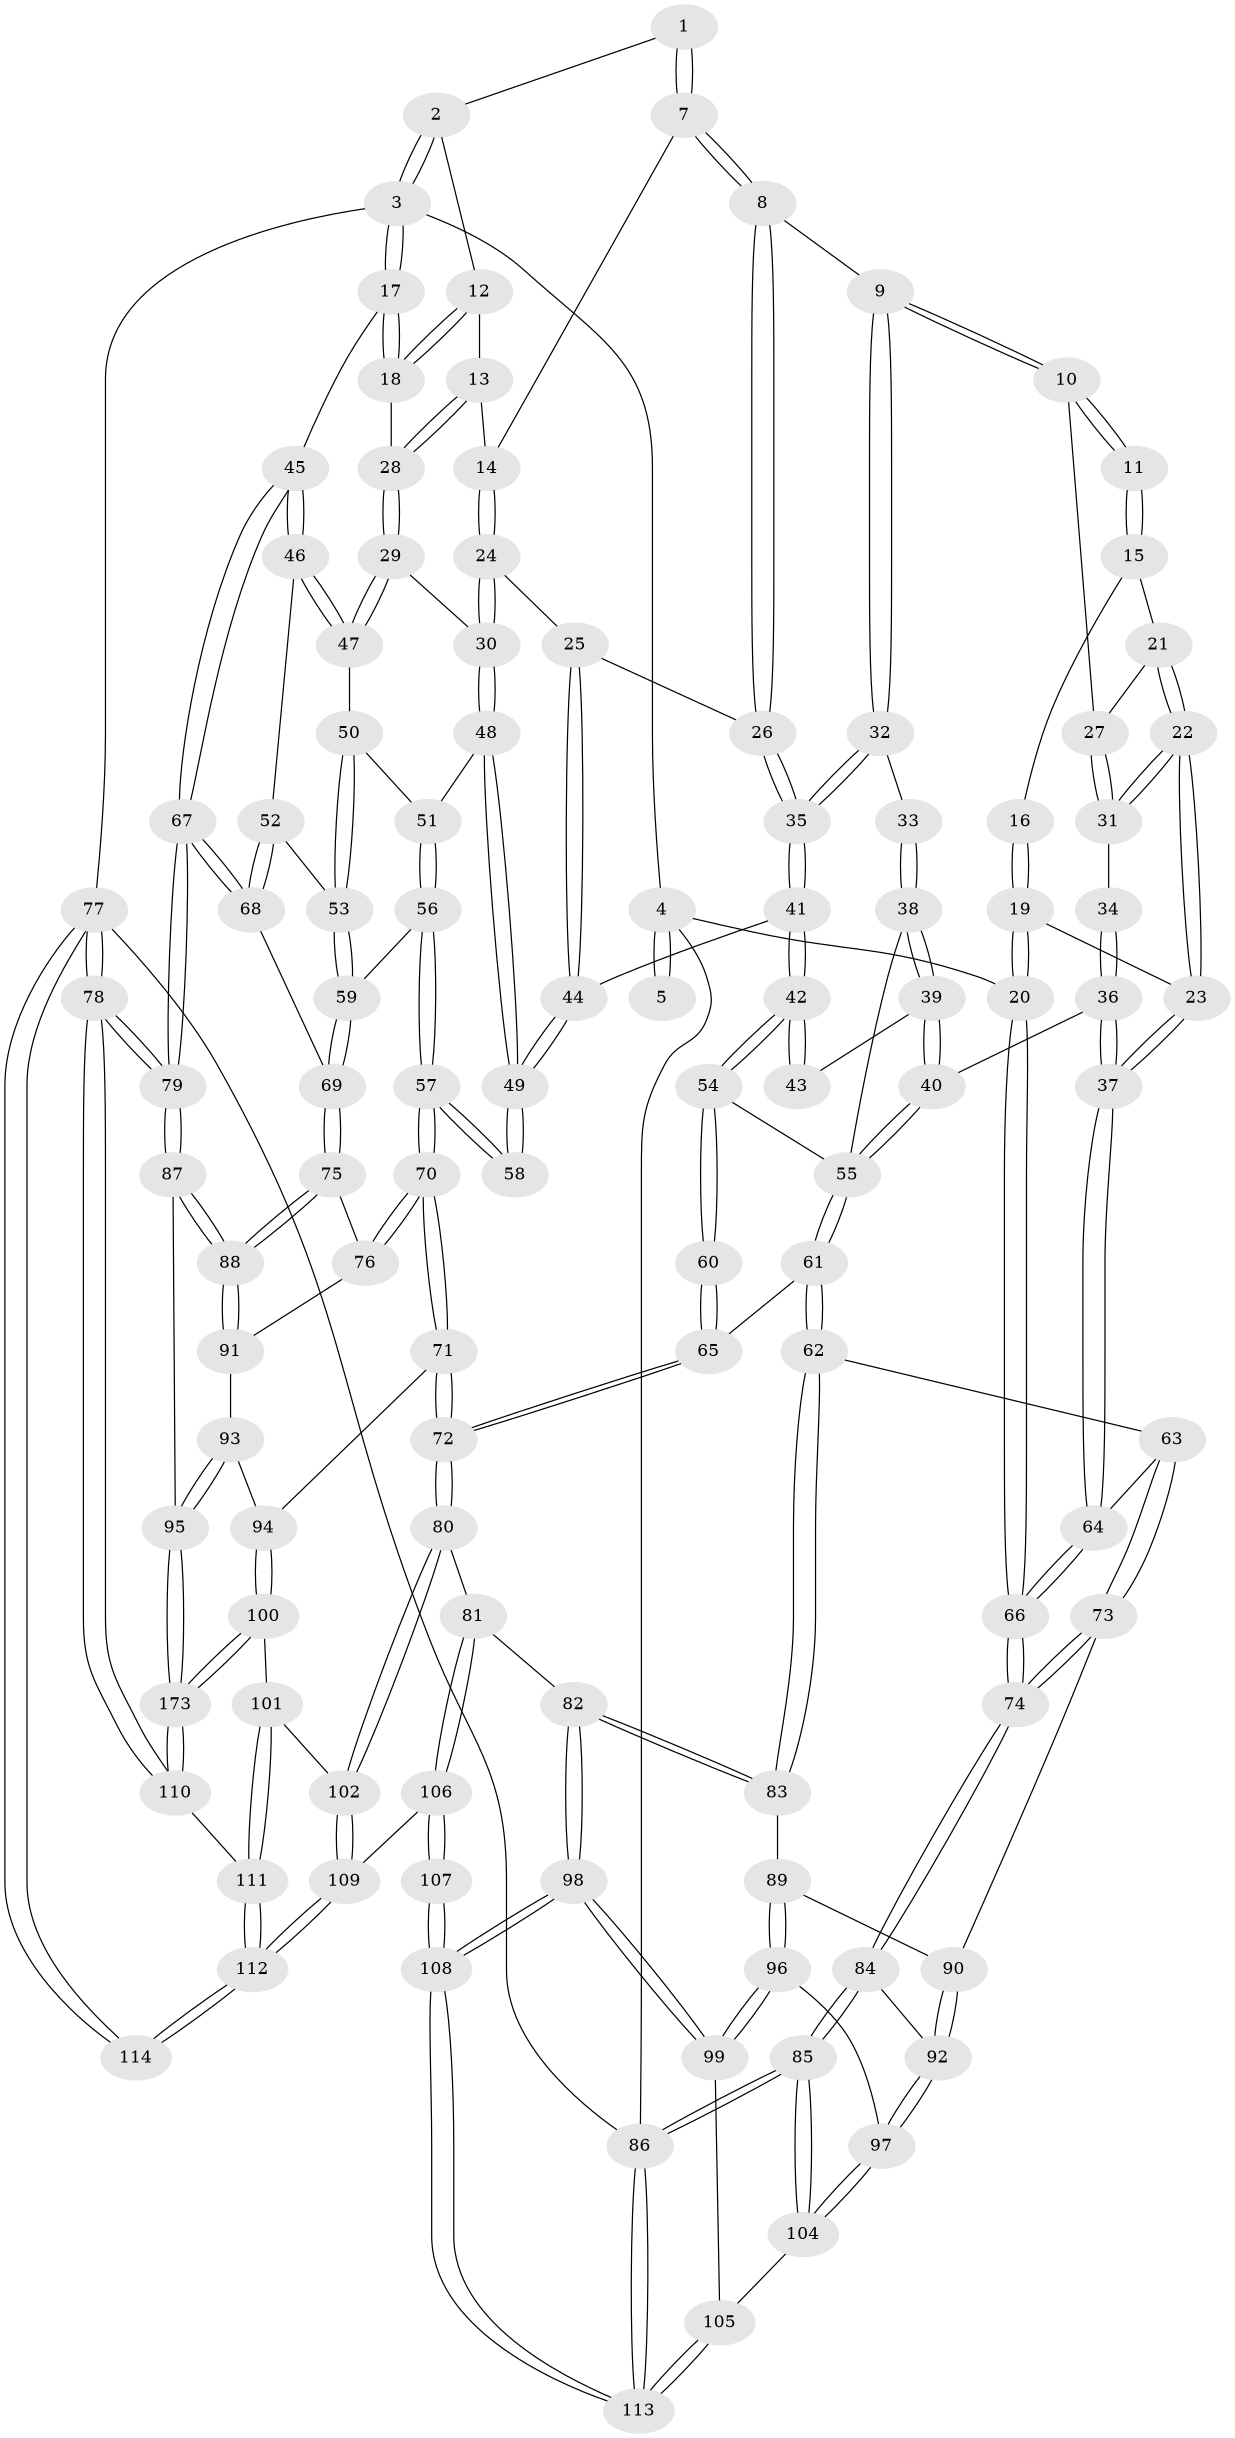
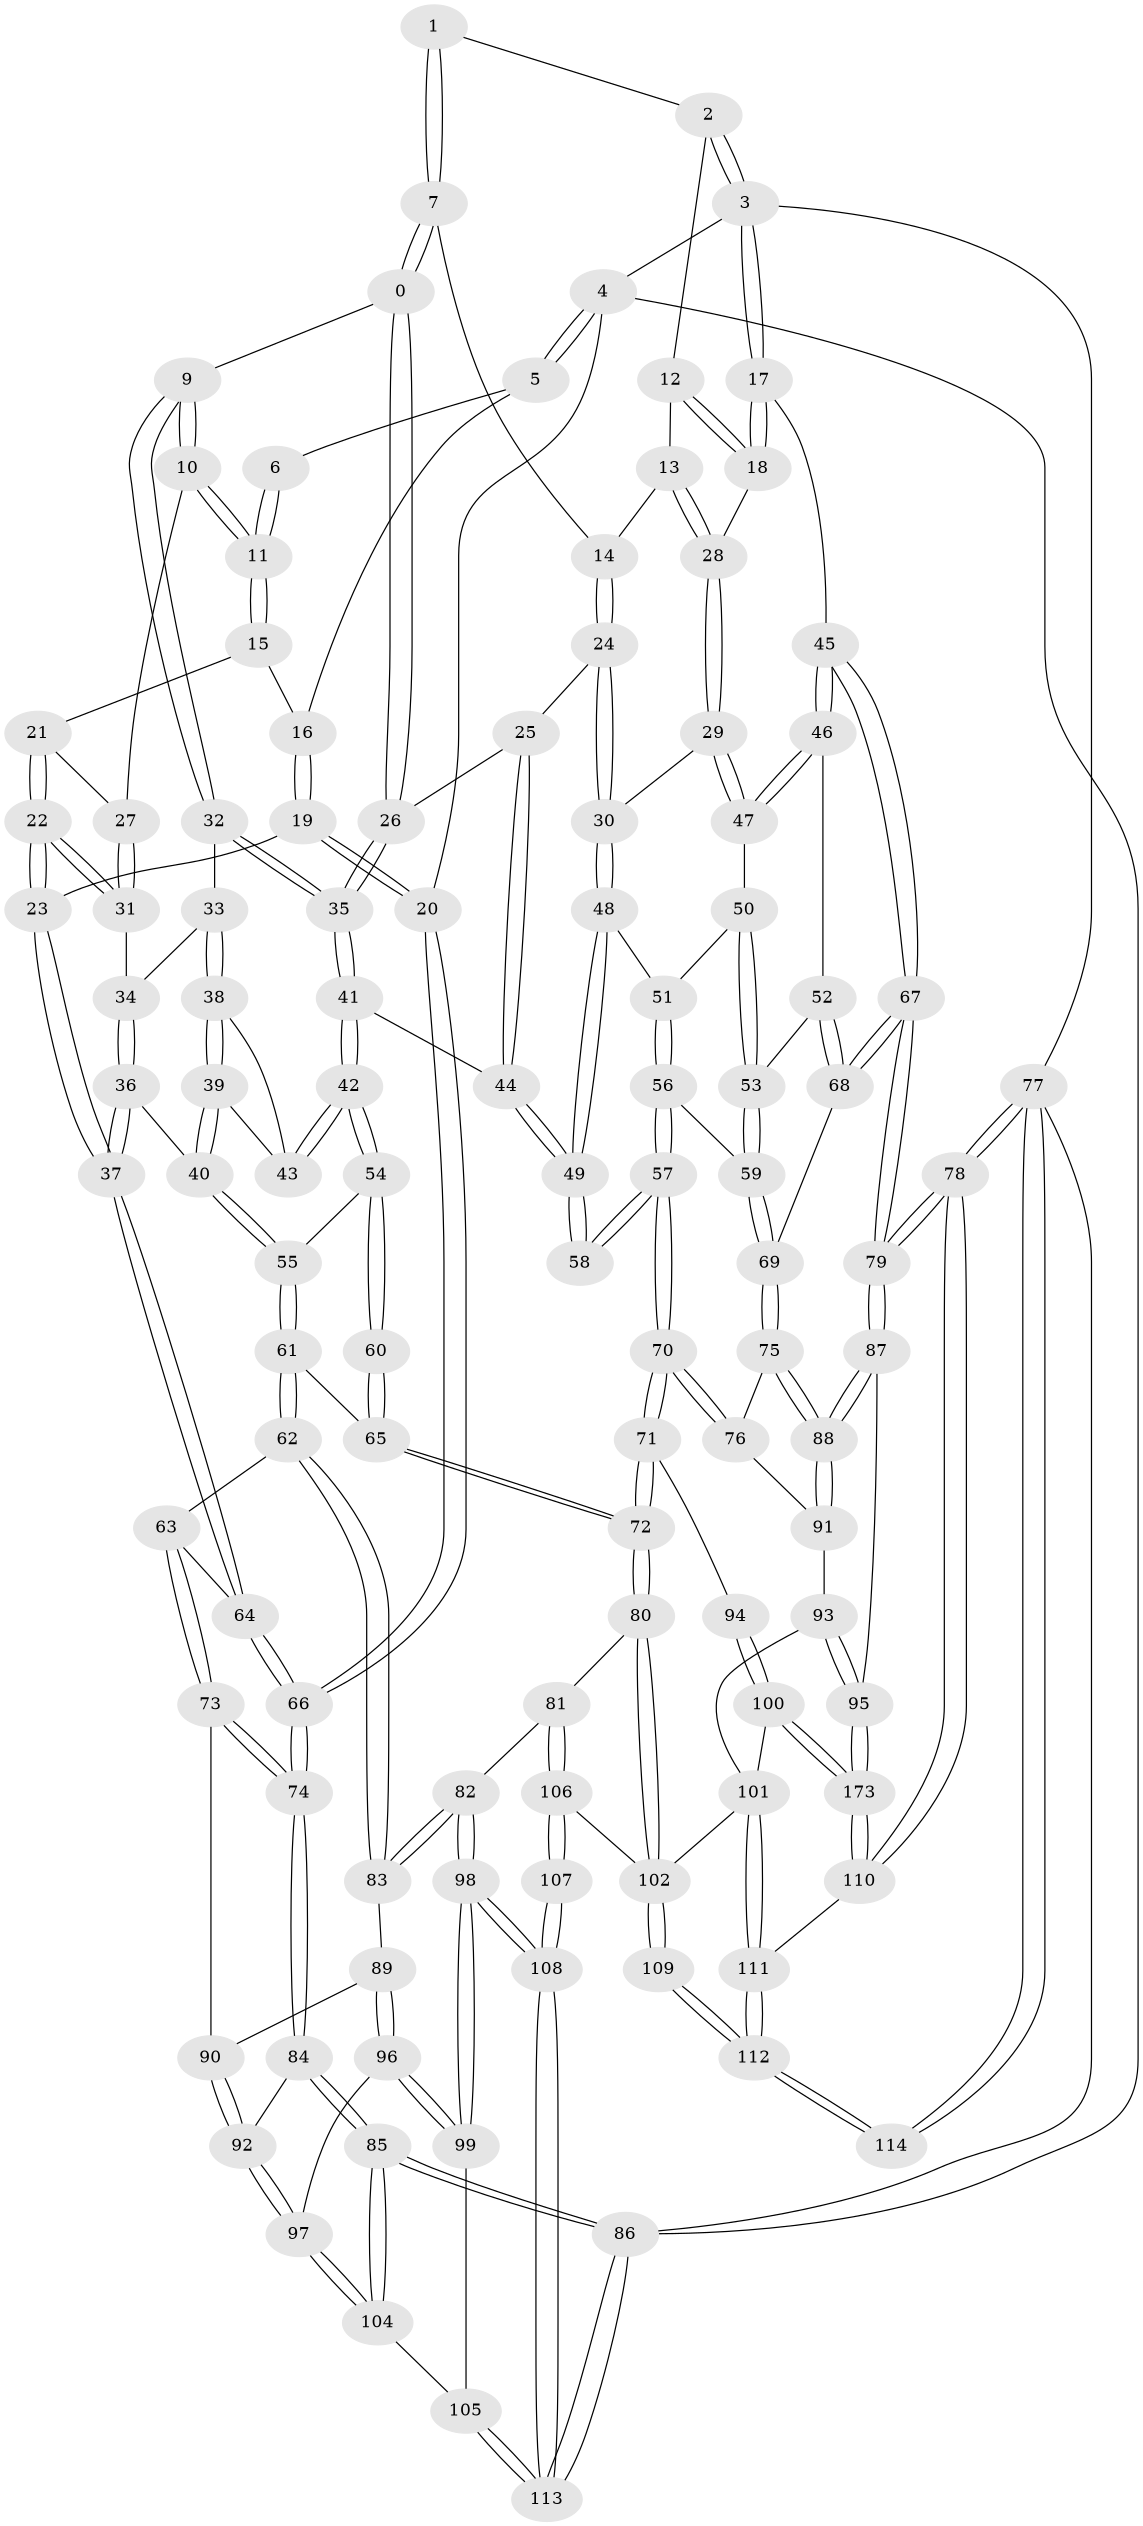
node "8": label "8" -> "0"
node "6": added
edge "5" -- "16": added
edge "33" -- "34": added
edge "38" -- "55": now "38" -- "43"
edge "93" -- "94": now "93" -- "101"
edge "106" -- "109": now "106" -- "102"
